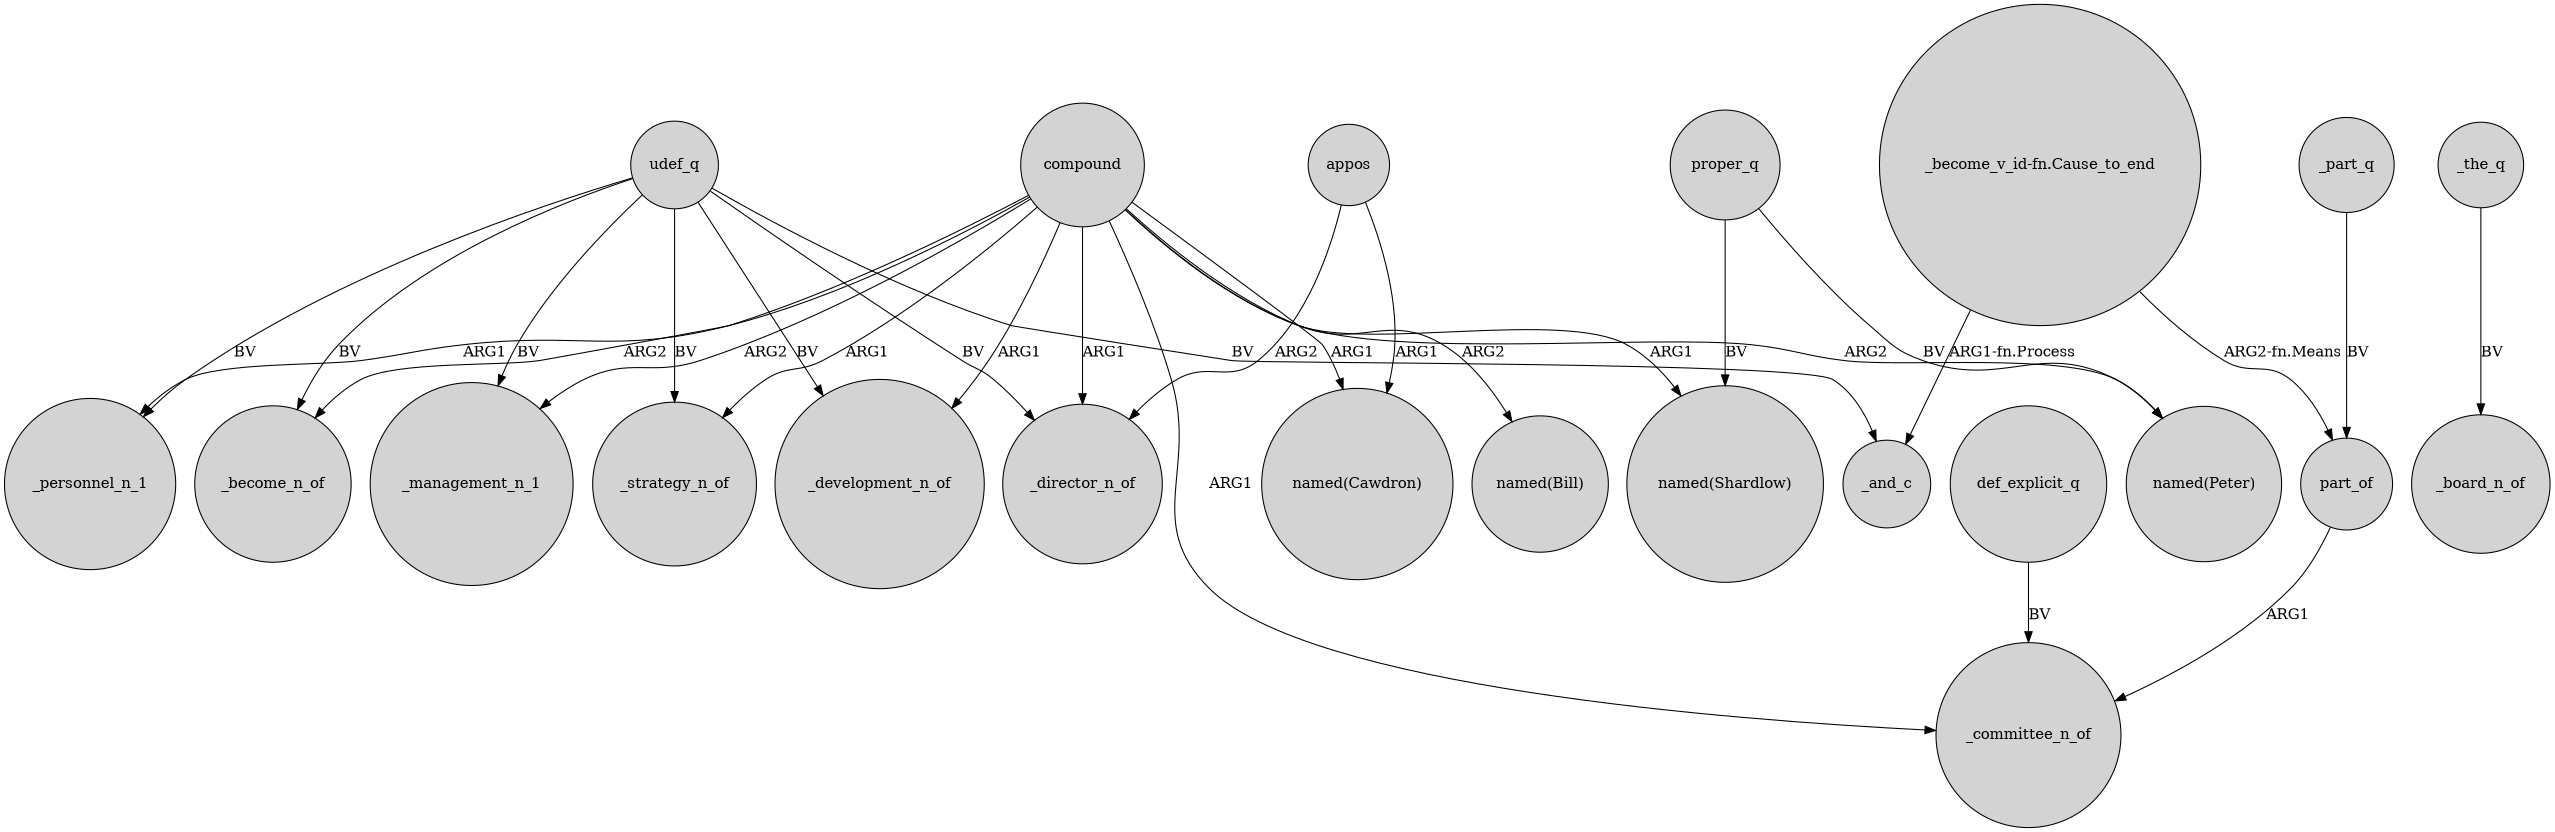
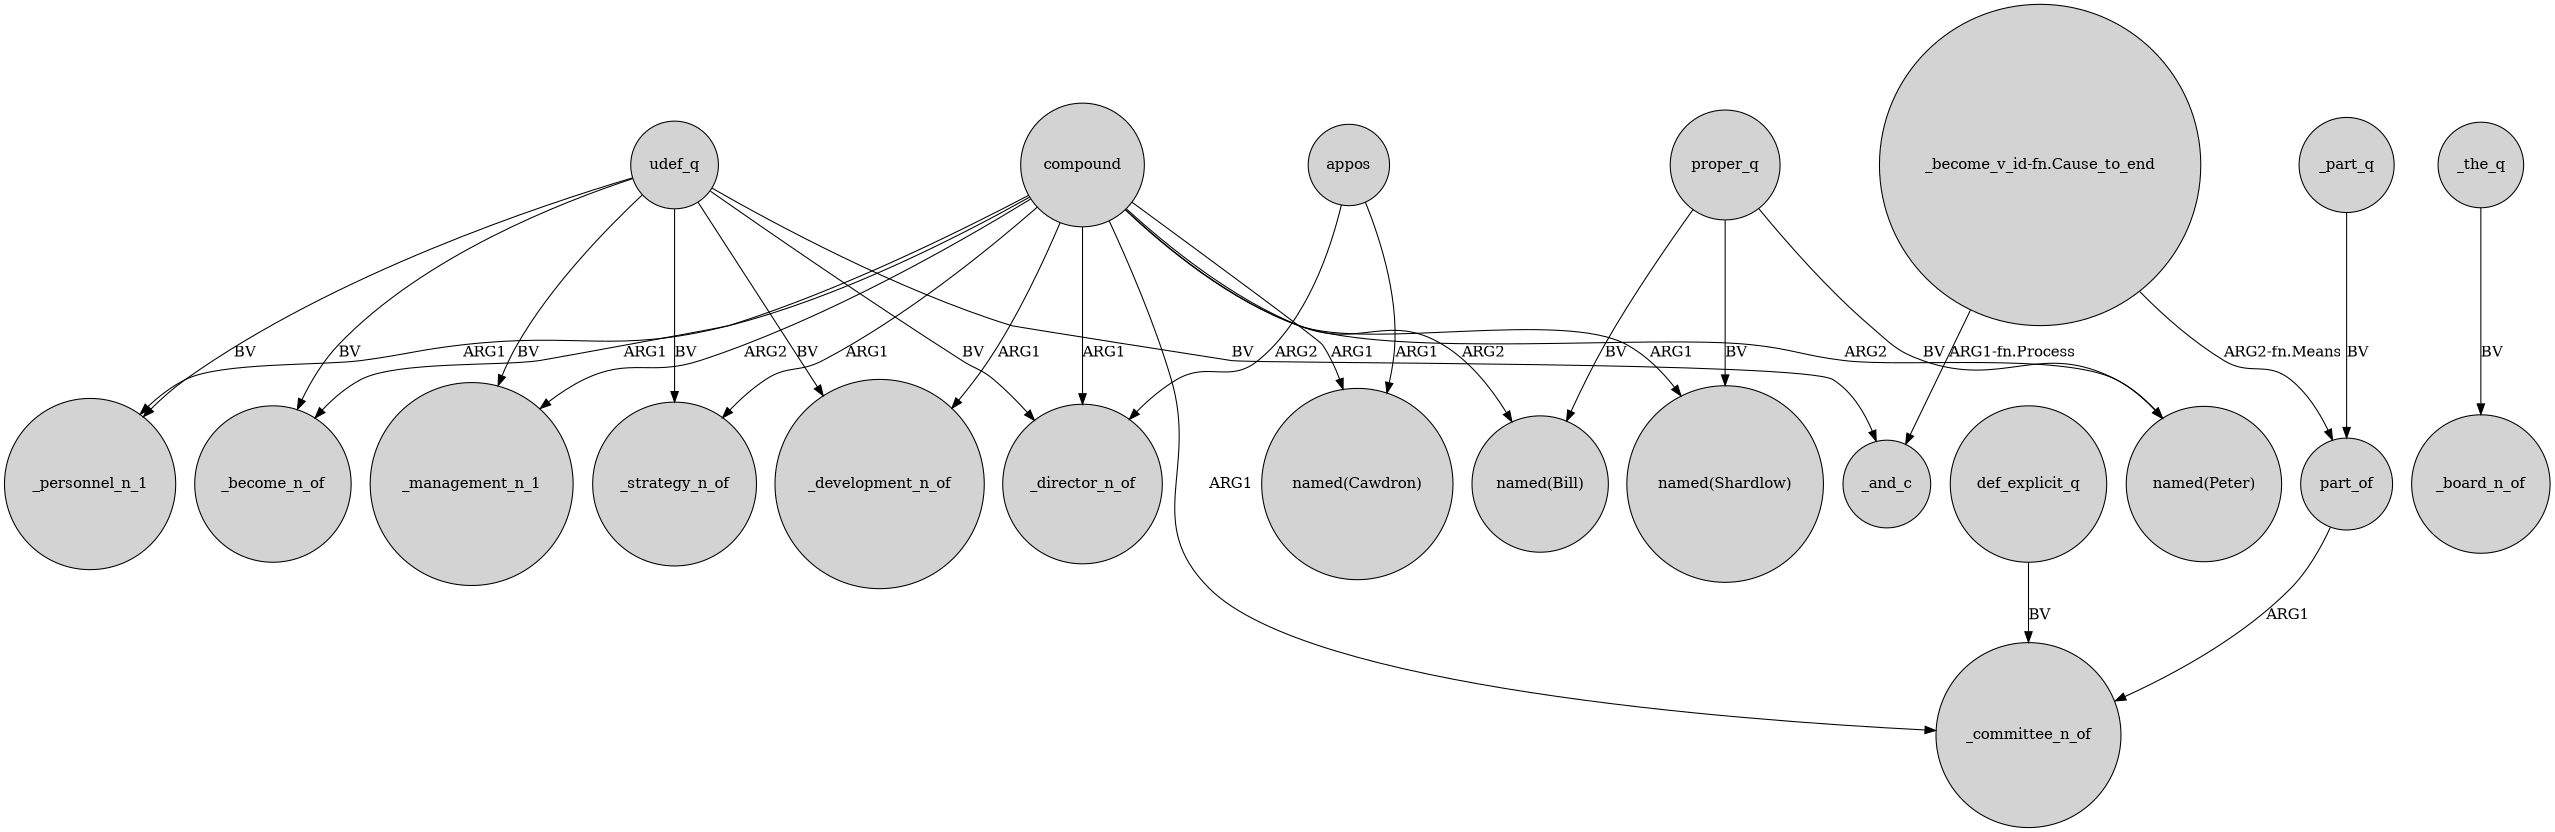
edge "proper_q" -> "named(Bill)": added, label "BV"
edge "compound" -> "_become_n_of": label "ARG2" -> "ARG1"
